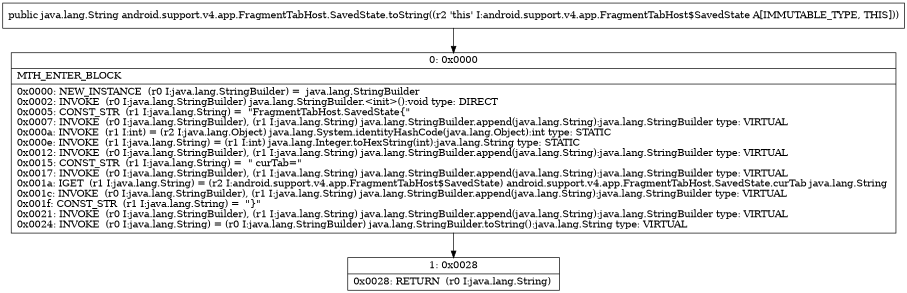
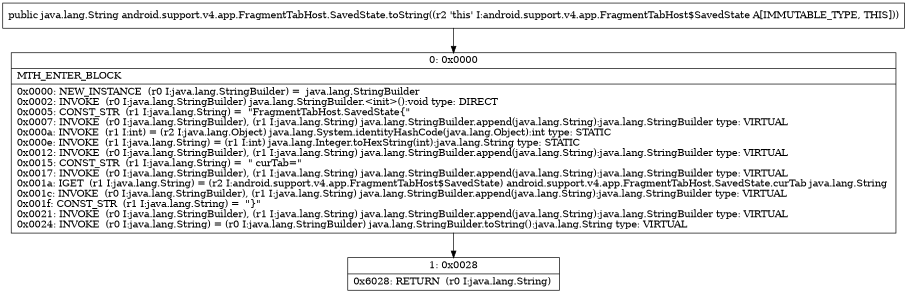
node "1: 0x0028": text "0x0028: RETURN  (r0 I:java.lang.String)" -> "0x6028: RETURN  (r0 I:java.lang.String)"
